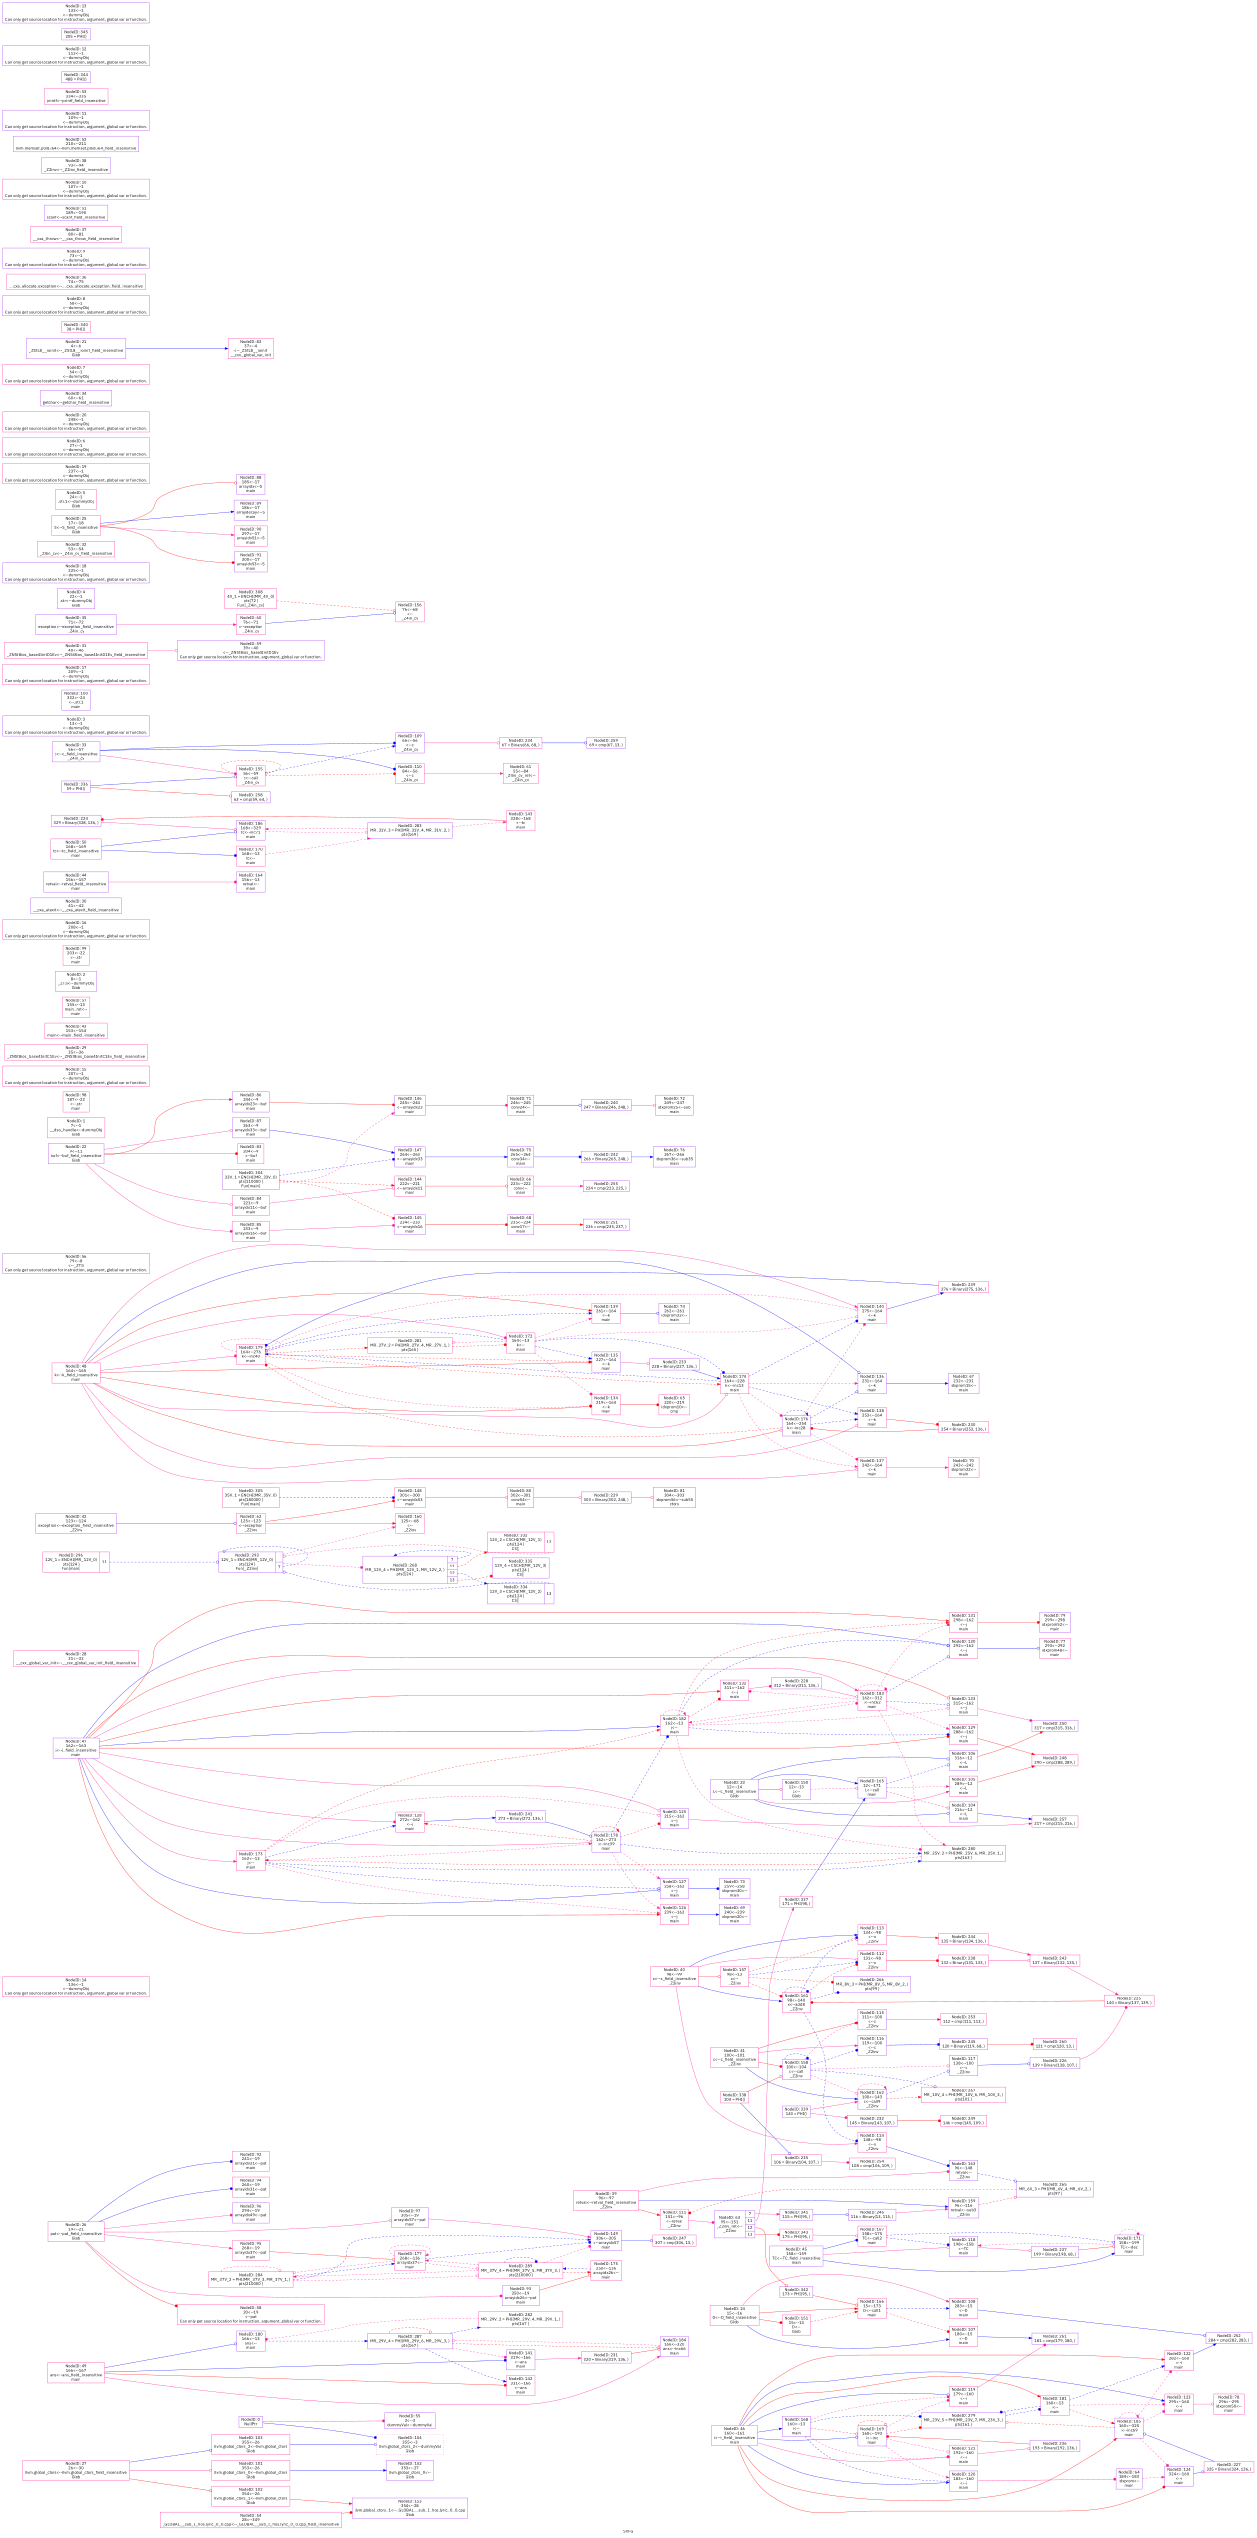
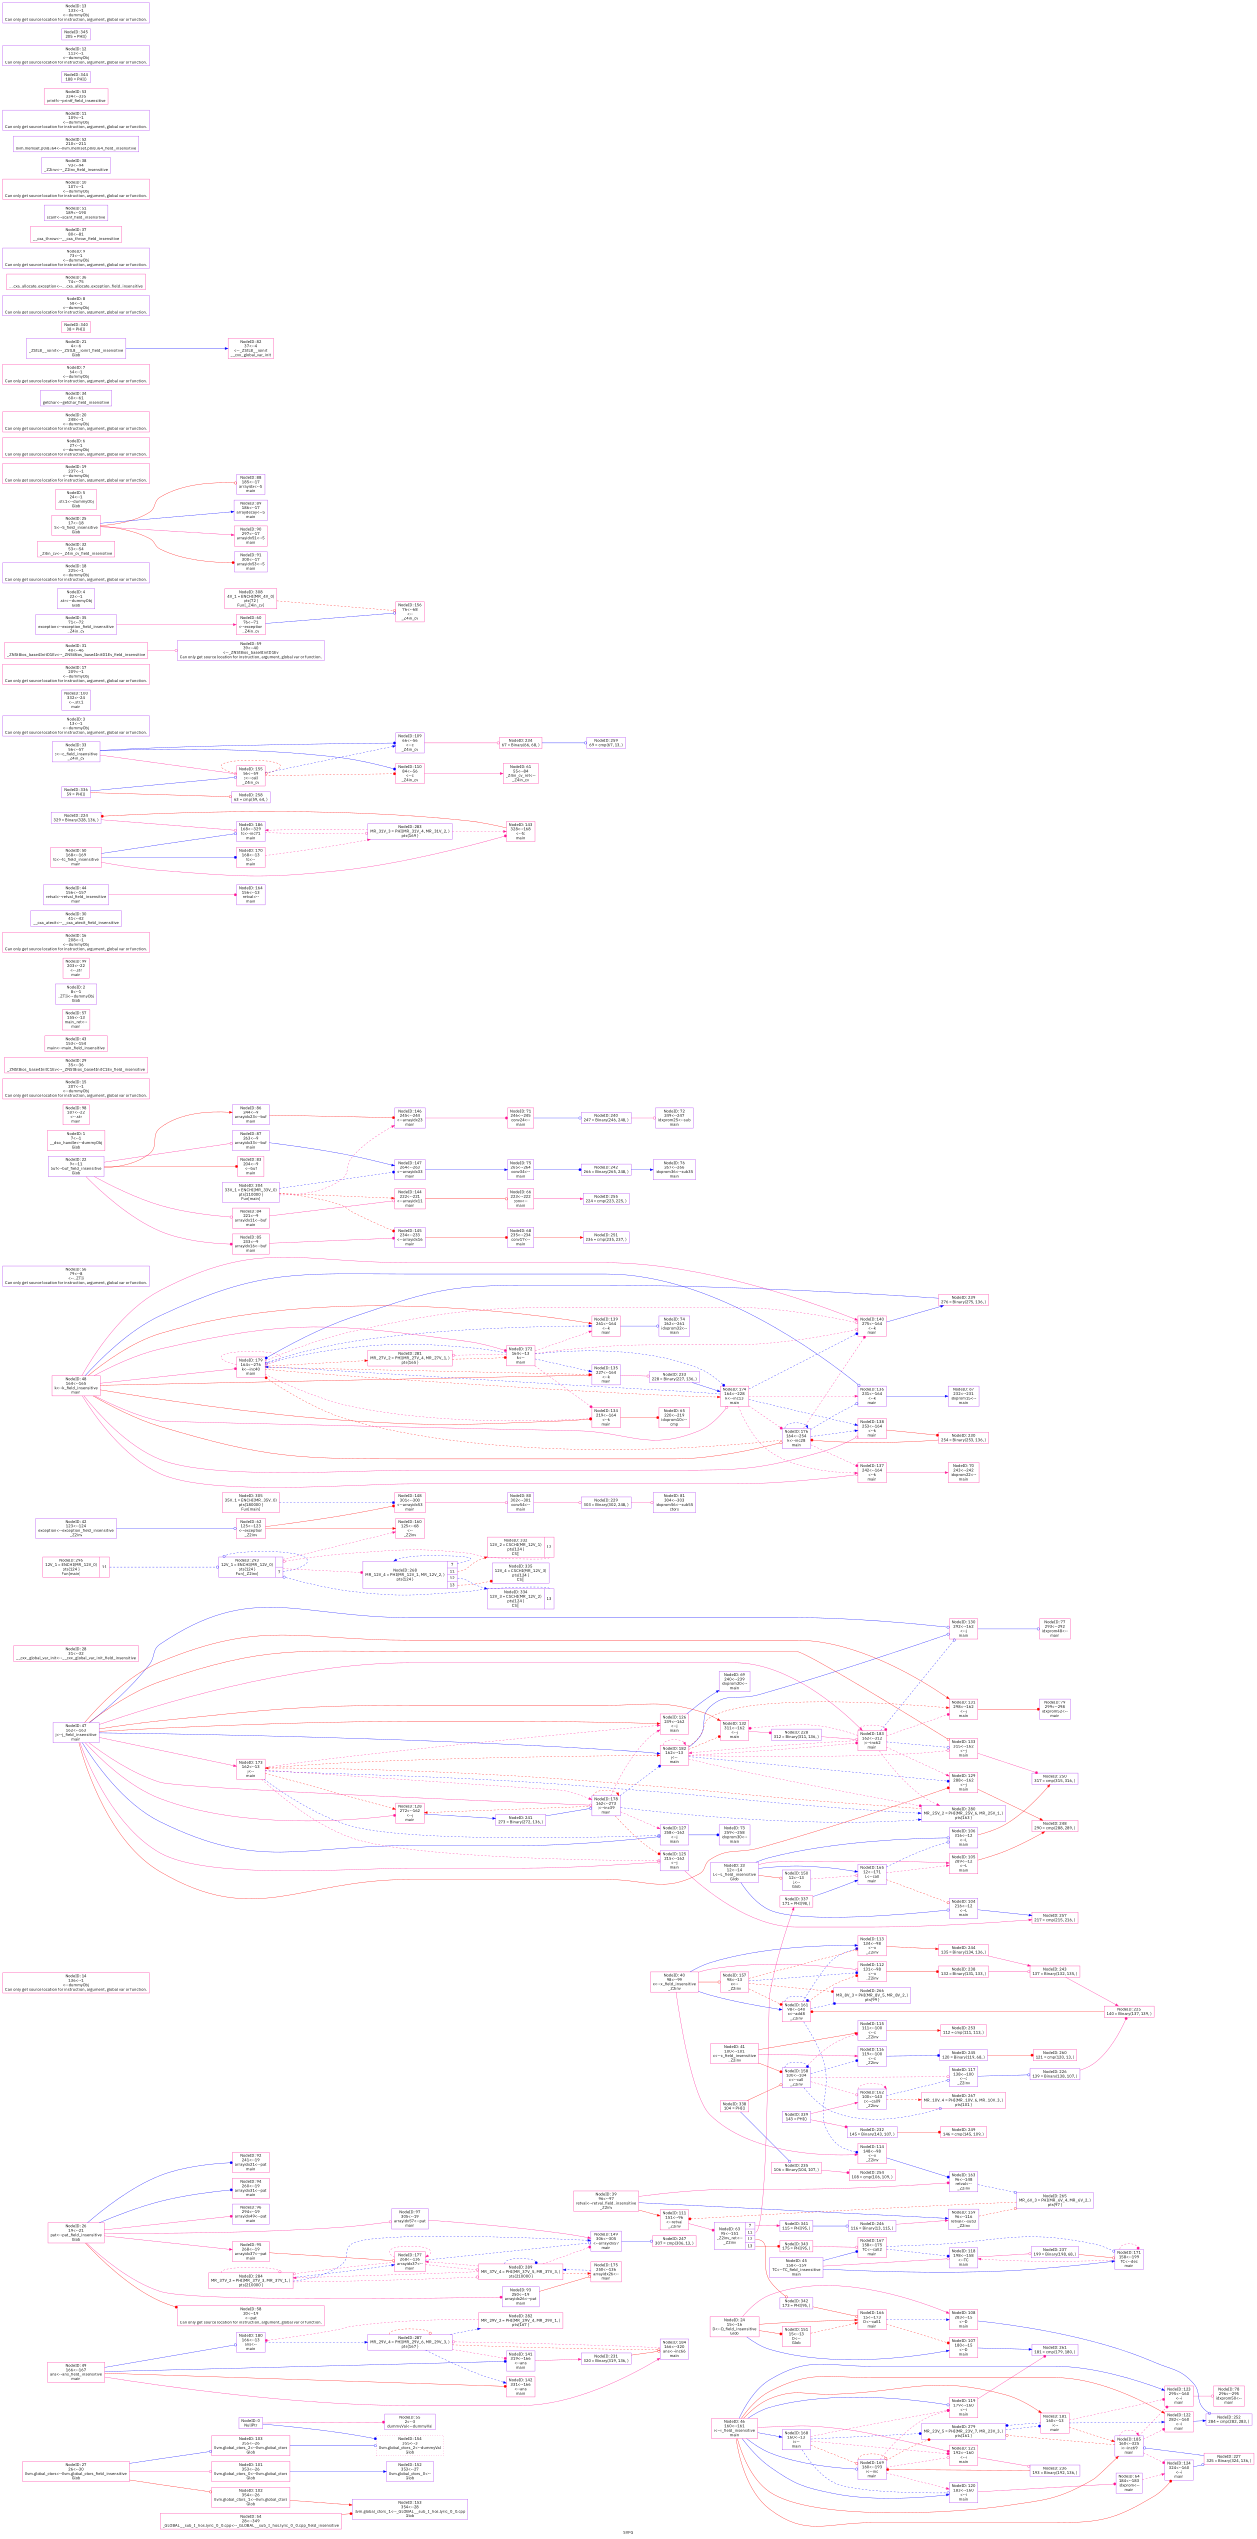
node "NodeID: 344": text "488 = PHI()" -> "188 = PHI()"
edge "NodeID: 33" -> "NodeID: 155": arrowhead dot -> odot
edge "NodeID: 50" -> "NodeID: 143": added
edge "NodeID: 182" -> "NodeID: 130": style dashed -> solid
edge "NodeID: 173" -> "NodeID: 128": color blue -> red
edge "NodeID: 41" -> "NodeID: 162": removed
edge "NodeID: 177" -> "NodeID: 149": arrowhead dot -> odot
